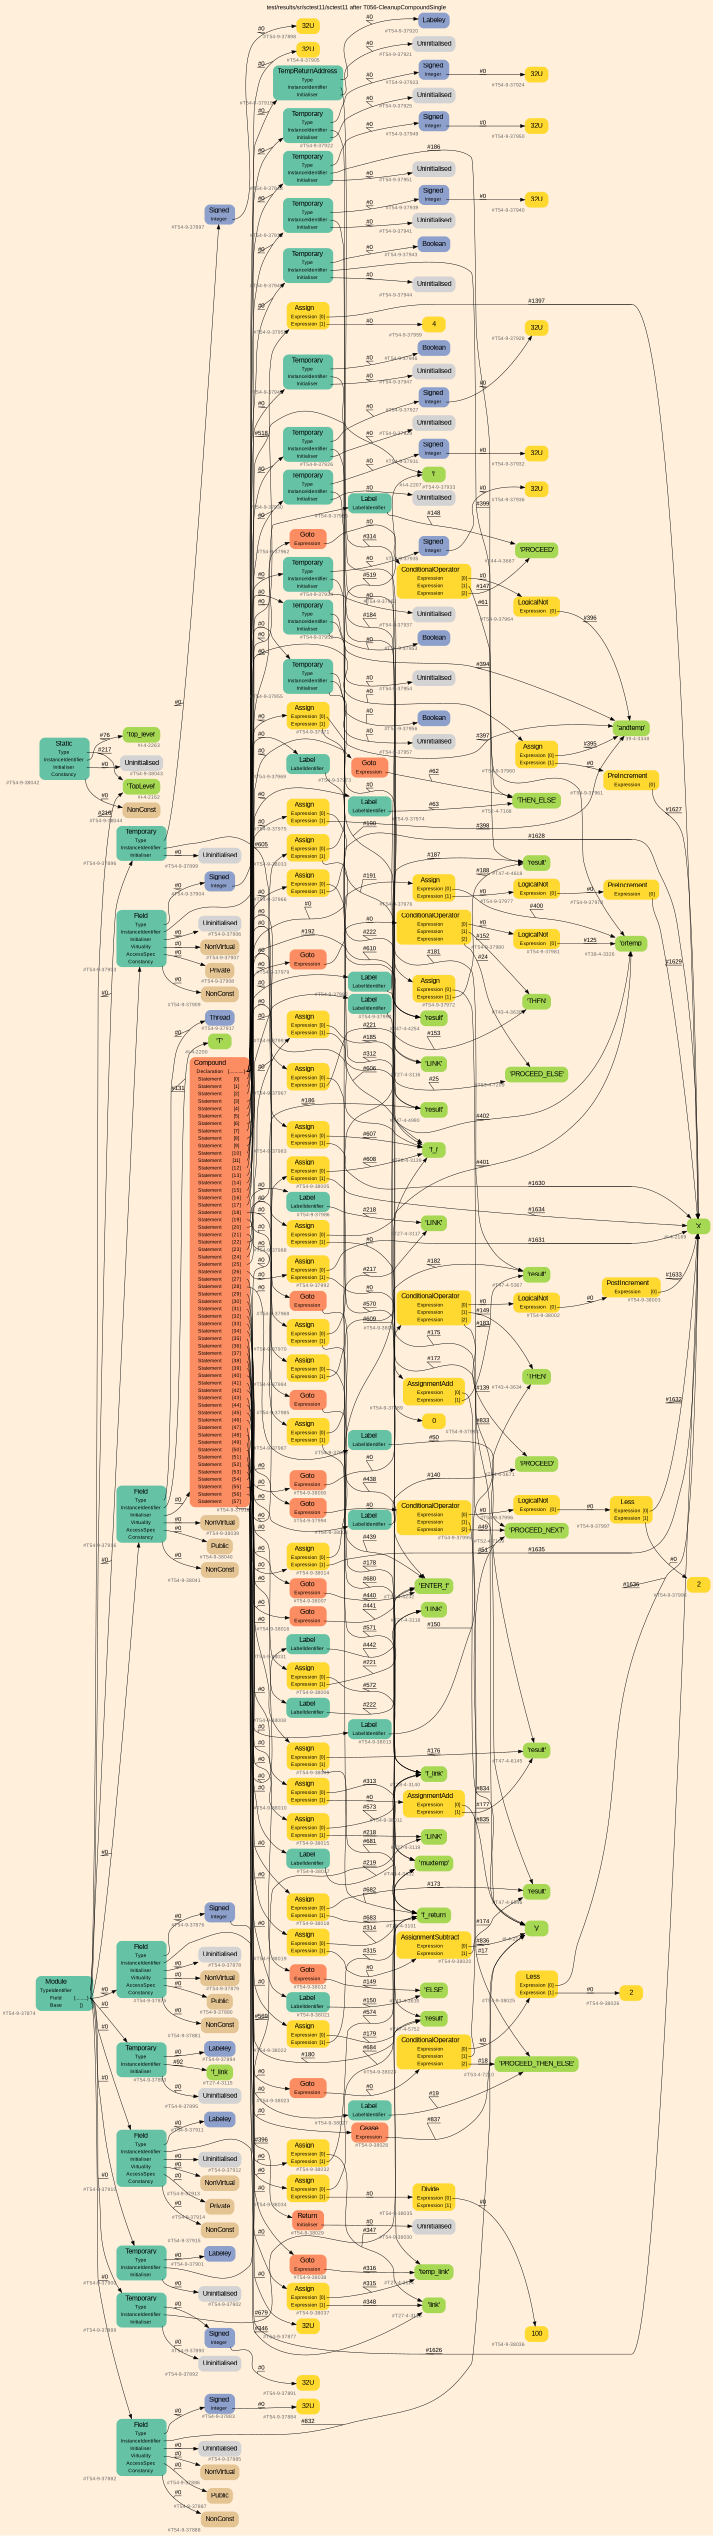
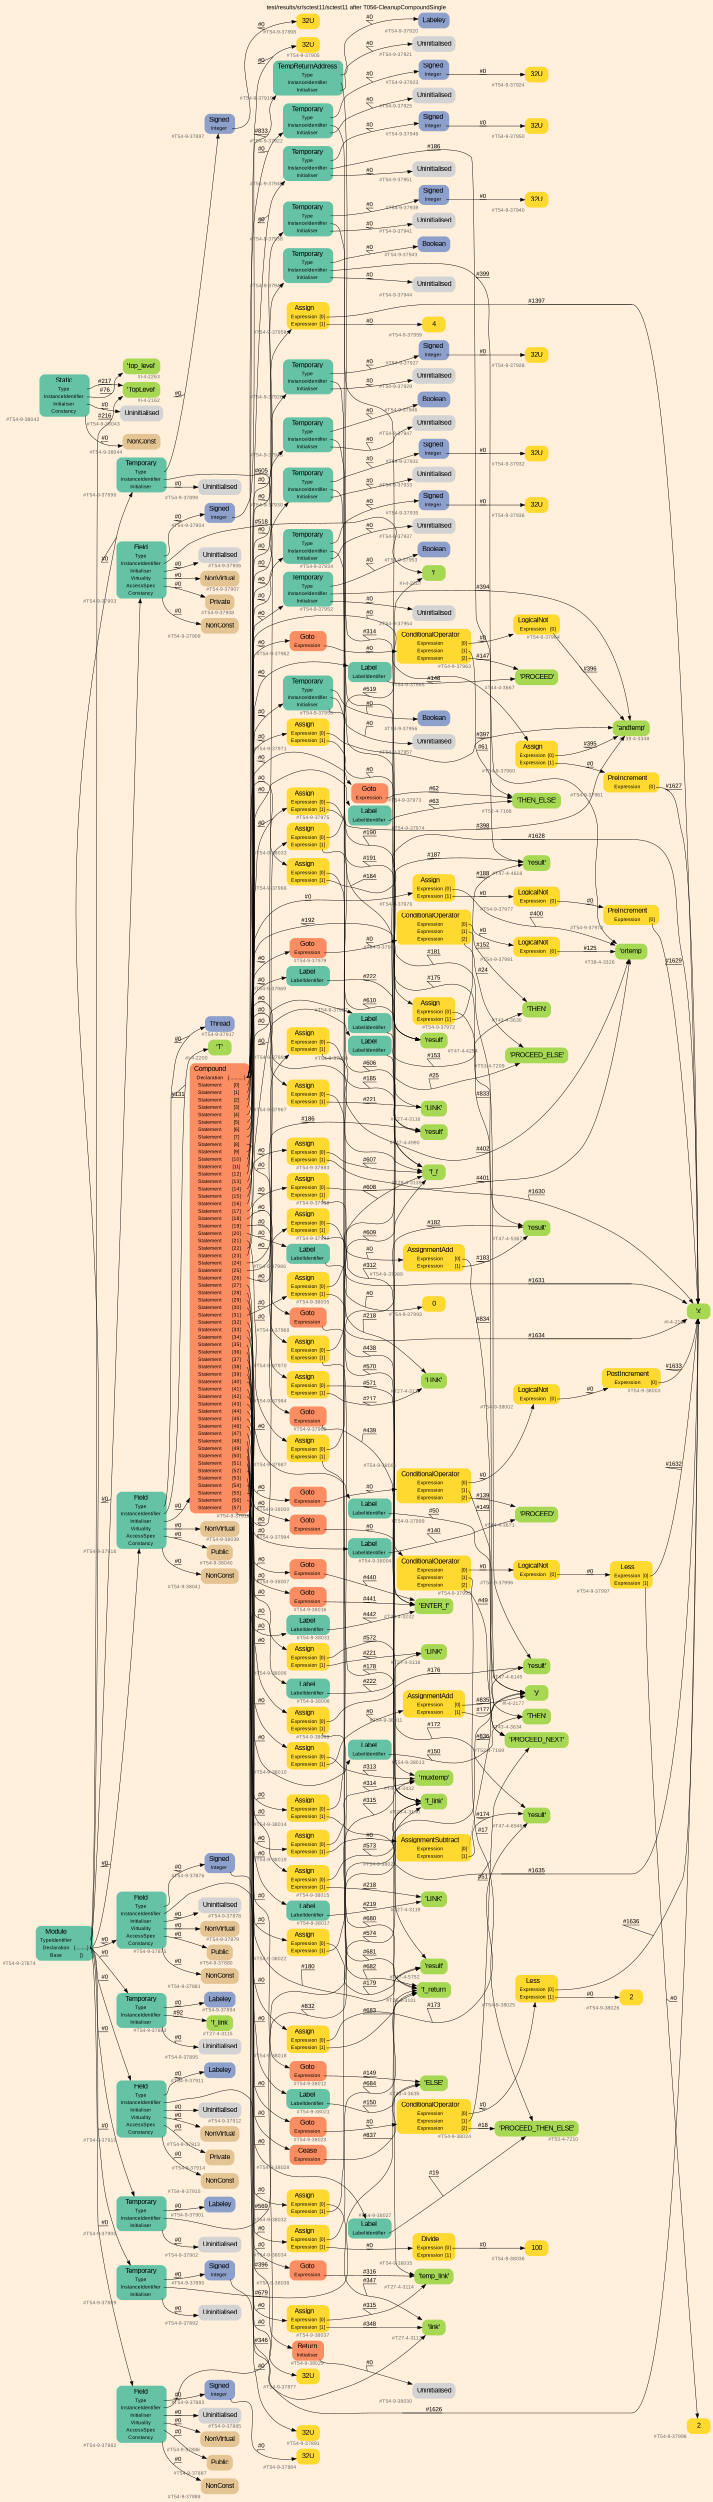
edge "Compound" -> "TempReturnAddress": label "#0" -> "#833"
node "Module": text "Field" -> "Declaration"
edge "Cease" -> "'y'": now "Cease" -> "'ELSE'"
